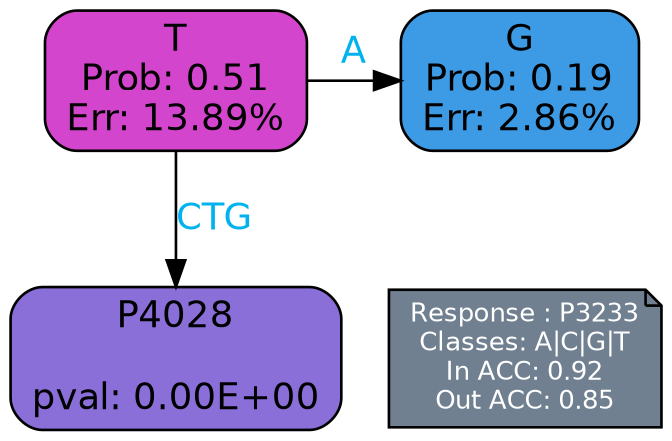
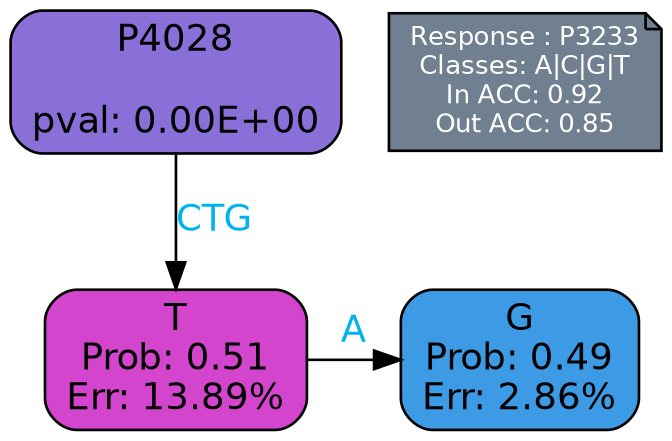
node "G Prob: 0.19 Err: 2.86%": label "G Prob: 0.19 Err: 2.86%" -> "G Prob: 0.49 Err: 2.86%"
edge "T Prob: 0.51 Err: 13.89%" -> "P4028 pval: 0.00E+00": reversed
